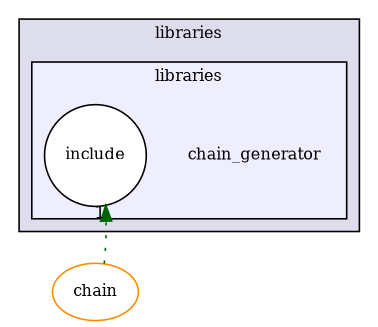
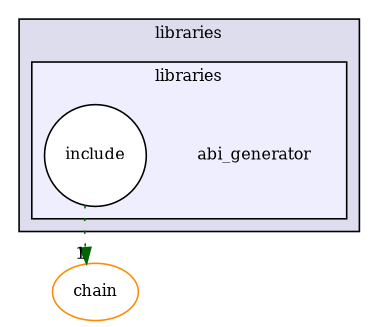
node "chain_generator": label "chain_generator" -> "abi_generator"
edge "chain" -> "include": reversed
